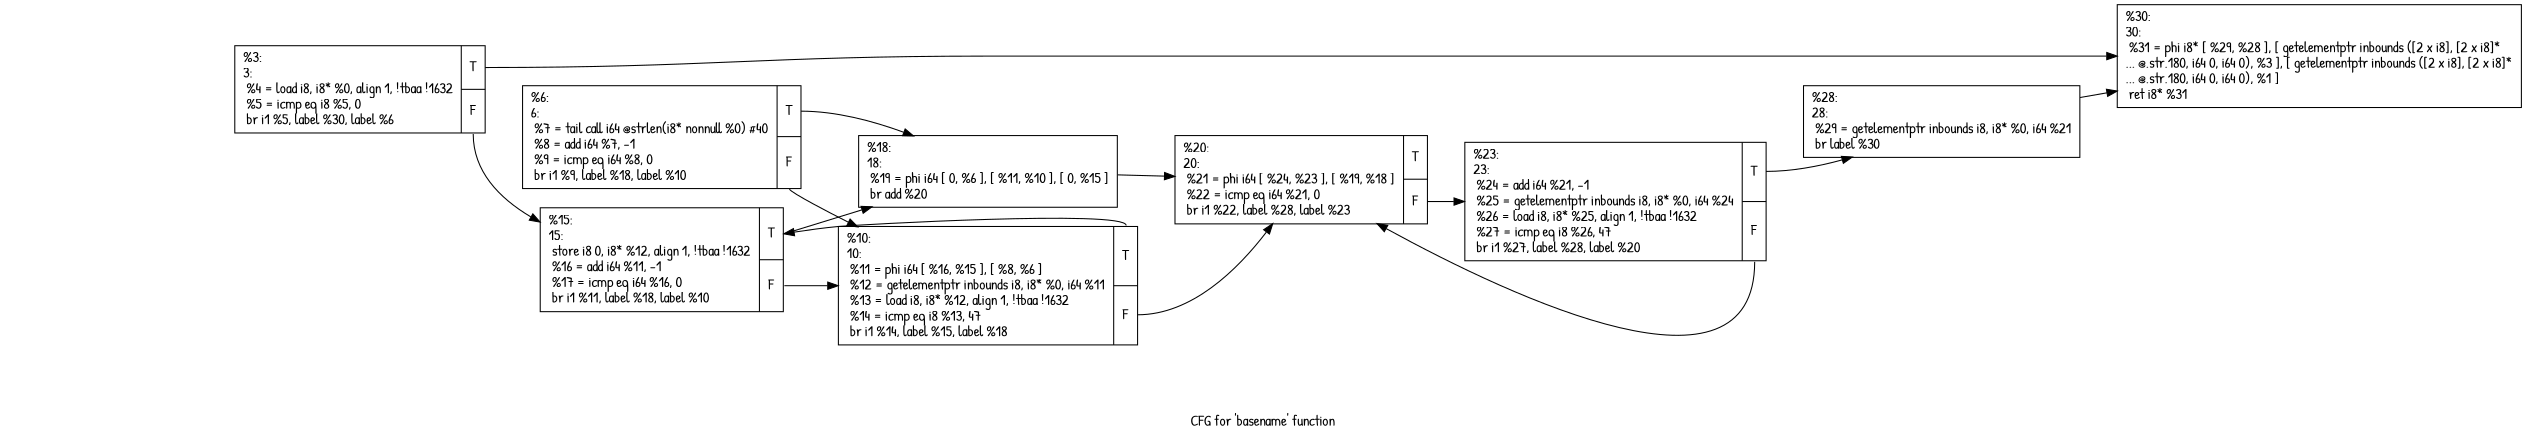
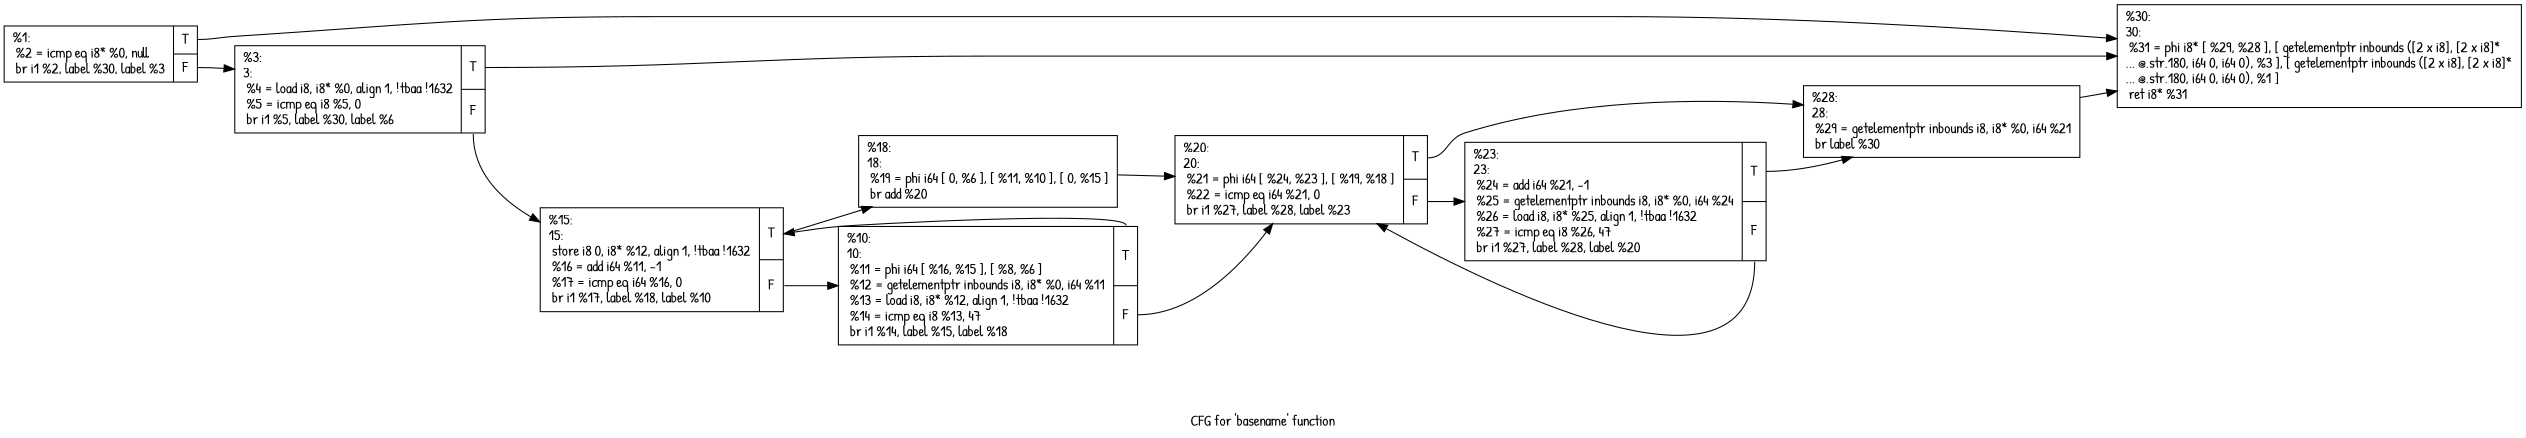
node "%1:": added
edge "%20:" -> "%28:": added
node "%6:": removed
node "%20:": text "br i1 %22, label %28, label %23" -> "br i1 %27, label %28, label %23"
node "%15:": text "br i1 %11, label %18, label %10" -> "br i1 %17, label %18, label %10"
